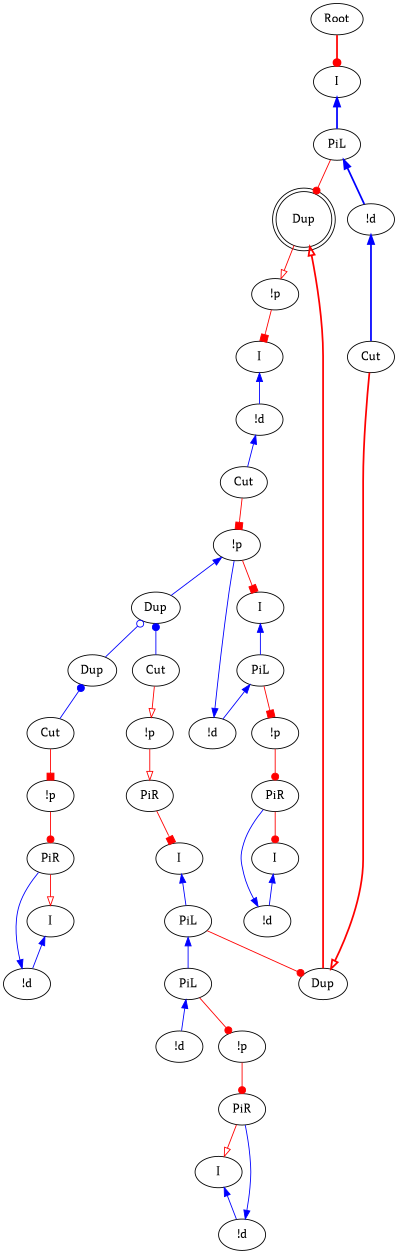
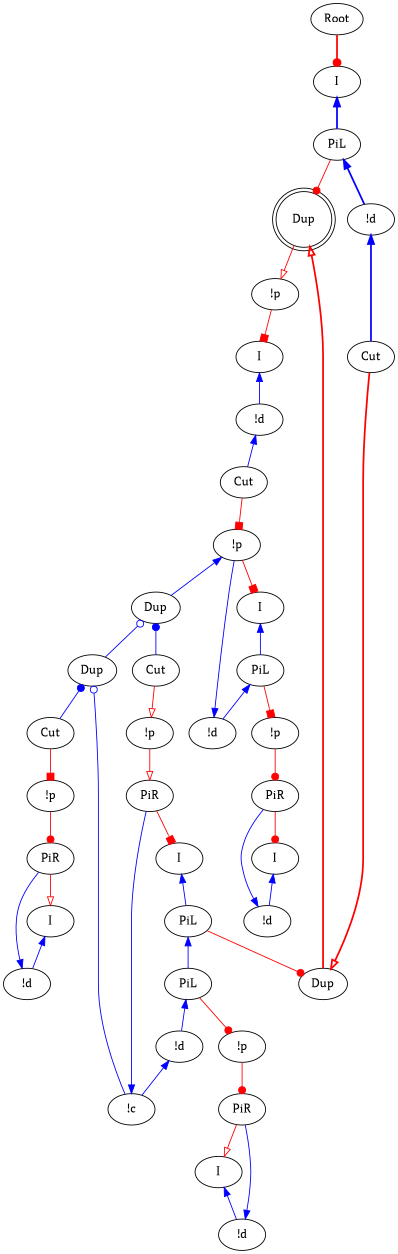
node "!c": added
